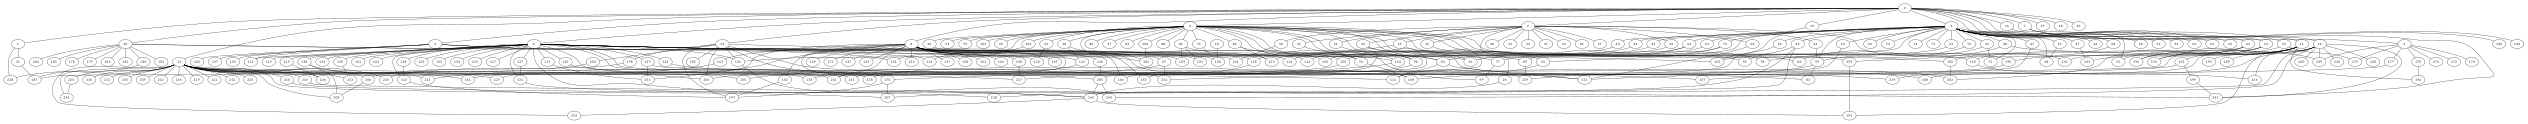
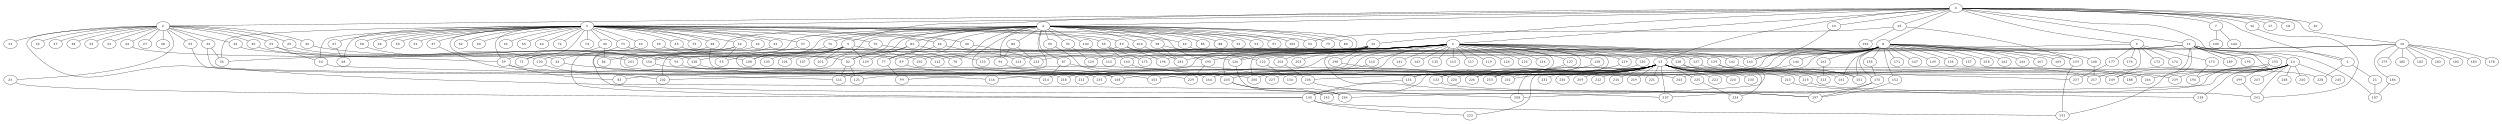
edge "73" -- "155": now "73" -- "44"
edge "11" -- "192": now "11" -- "1"
edge "38" -- "121": removed
node "247": added
edge "205" -- "140": now "205" -- "242"
